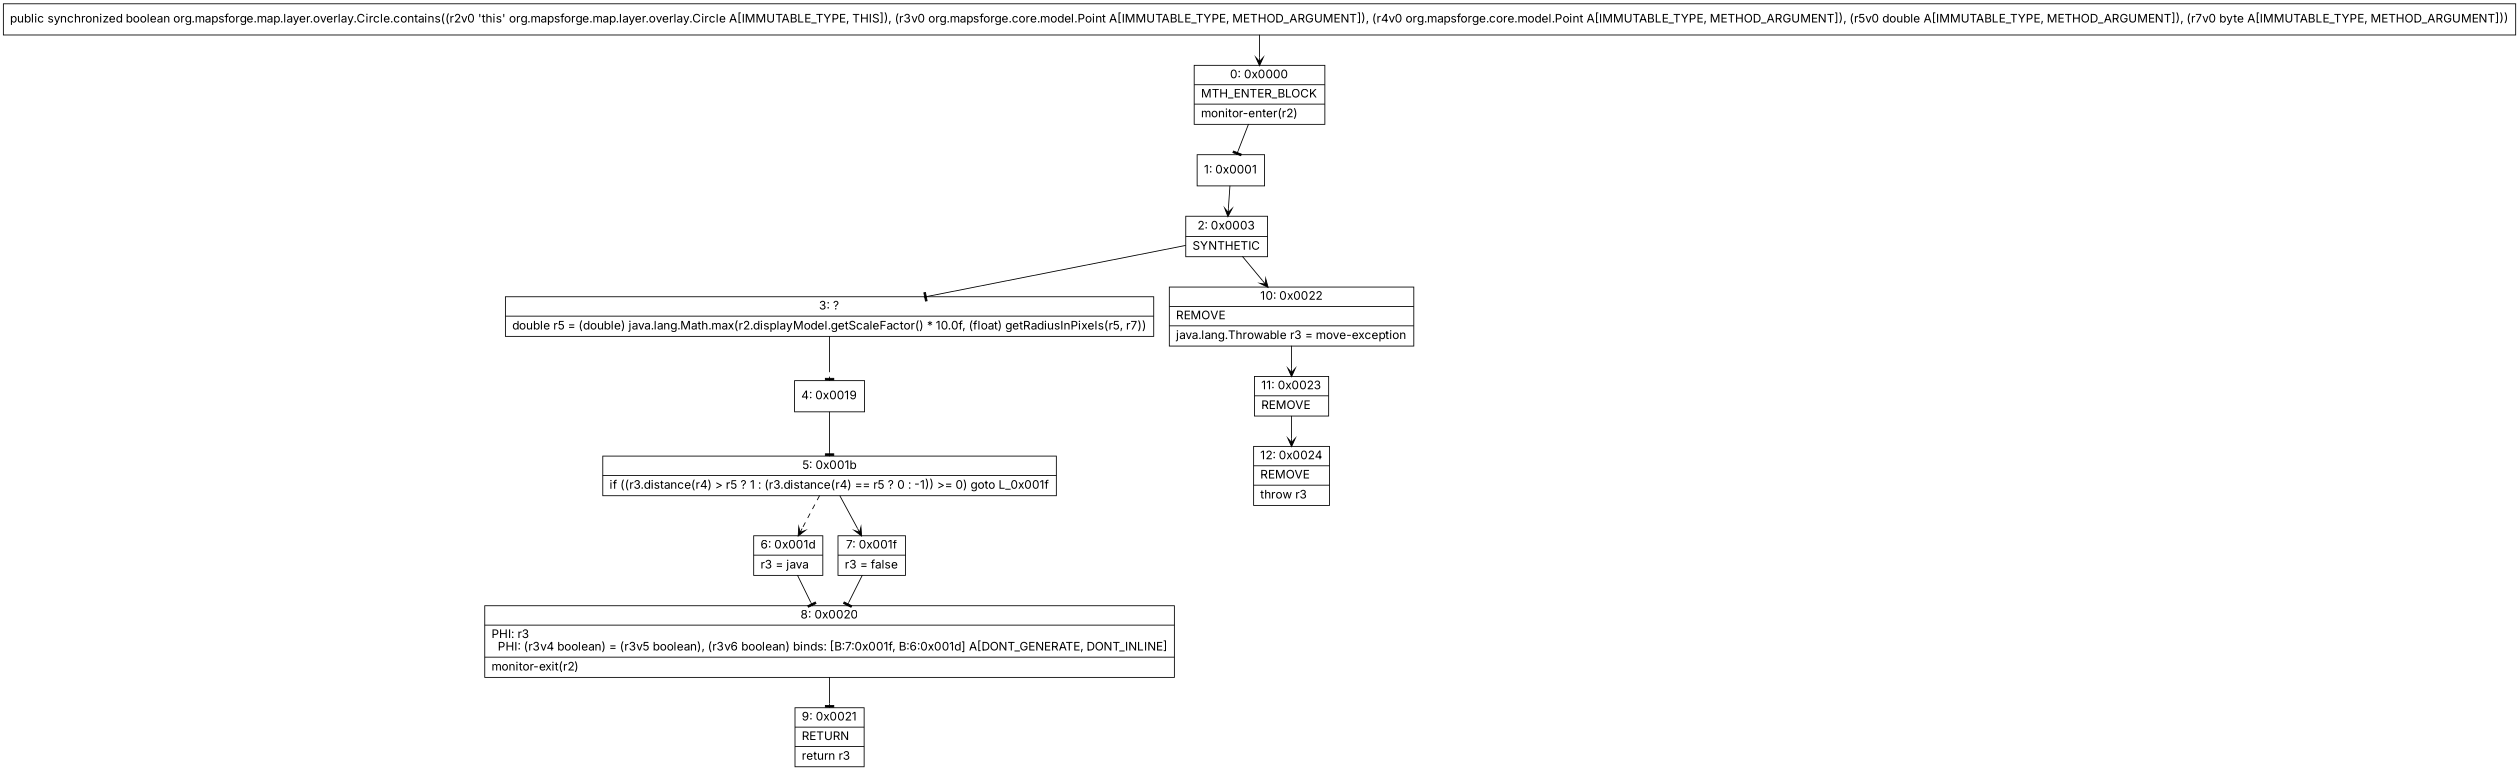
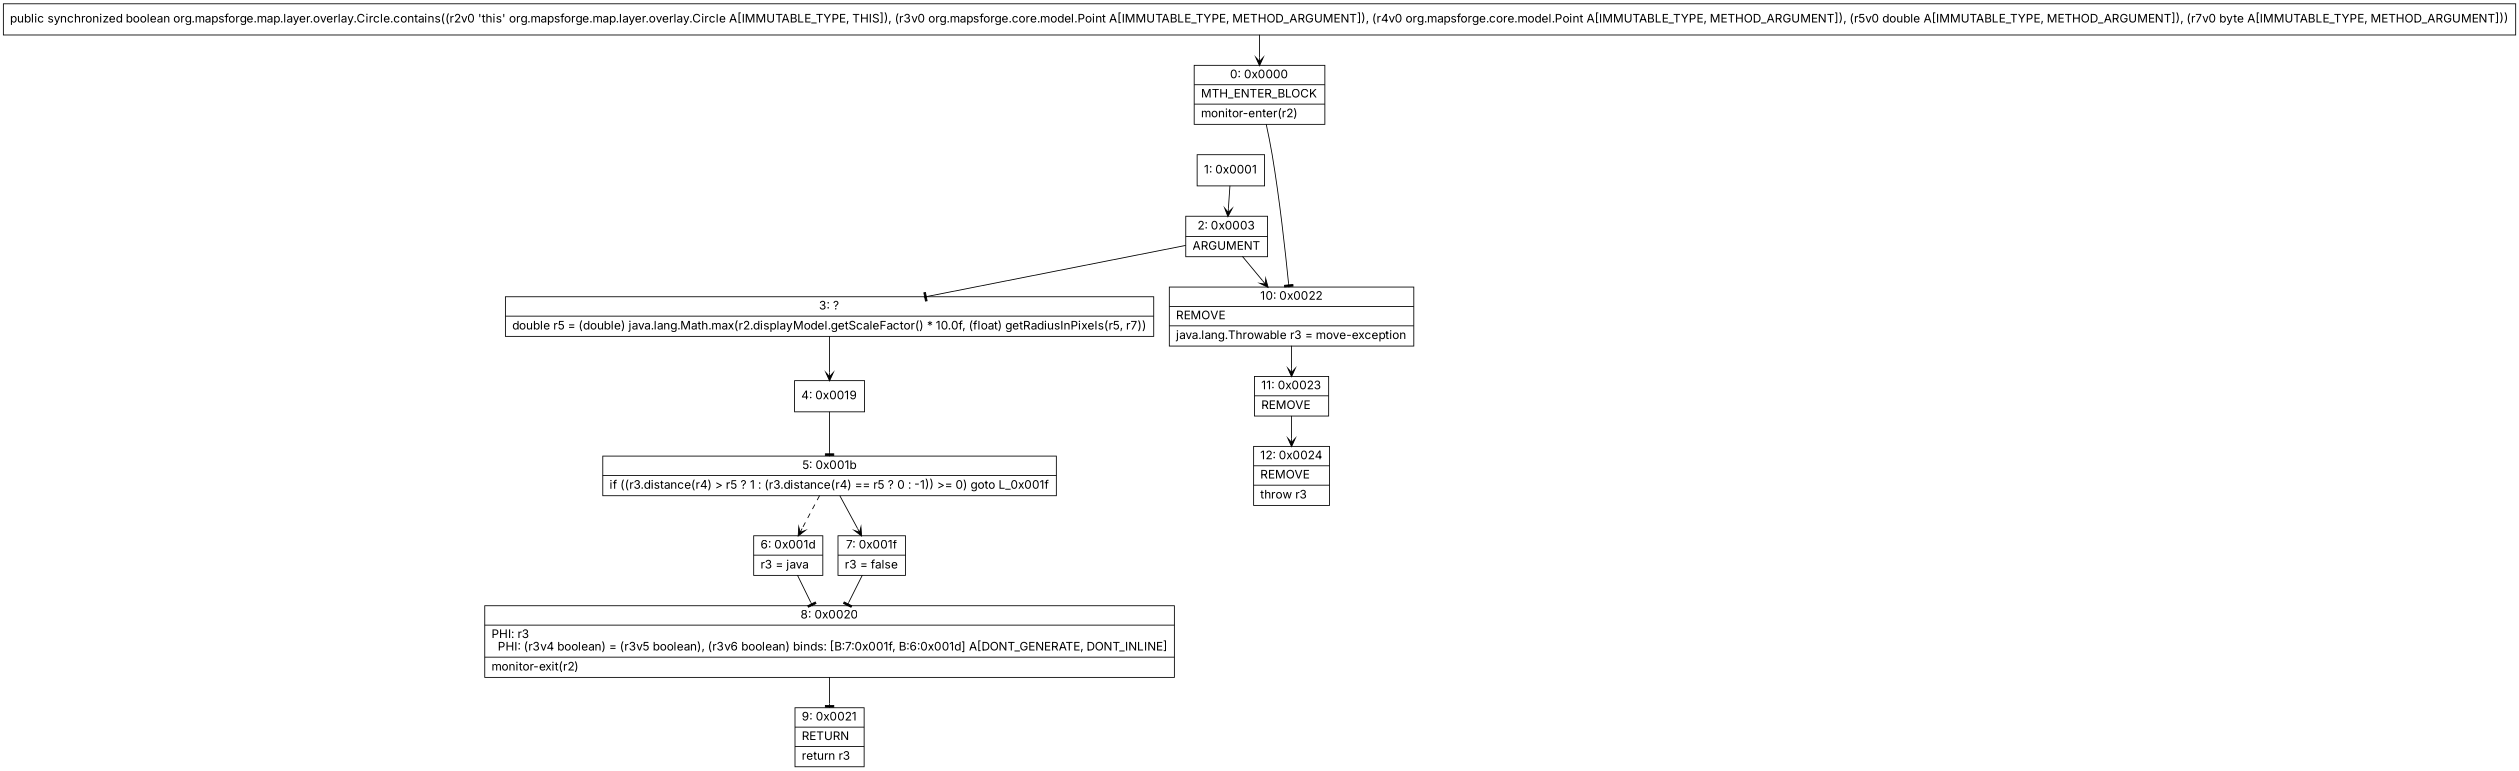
edge "0: 0x0000" -> "1: 0x0001": now "0: 0x0000" -> "10: 0x0022"
node "2: 0x0003": text "SYNTHETIC" -> "ARGUMENT"
edge "3: ?" -> "4: 0x0019": arrowhead tee -> vee
